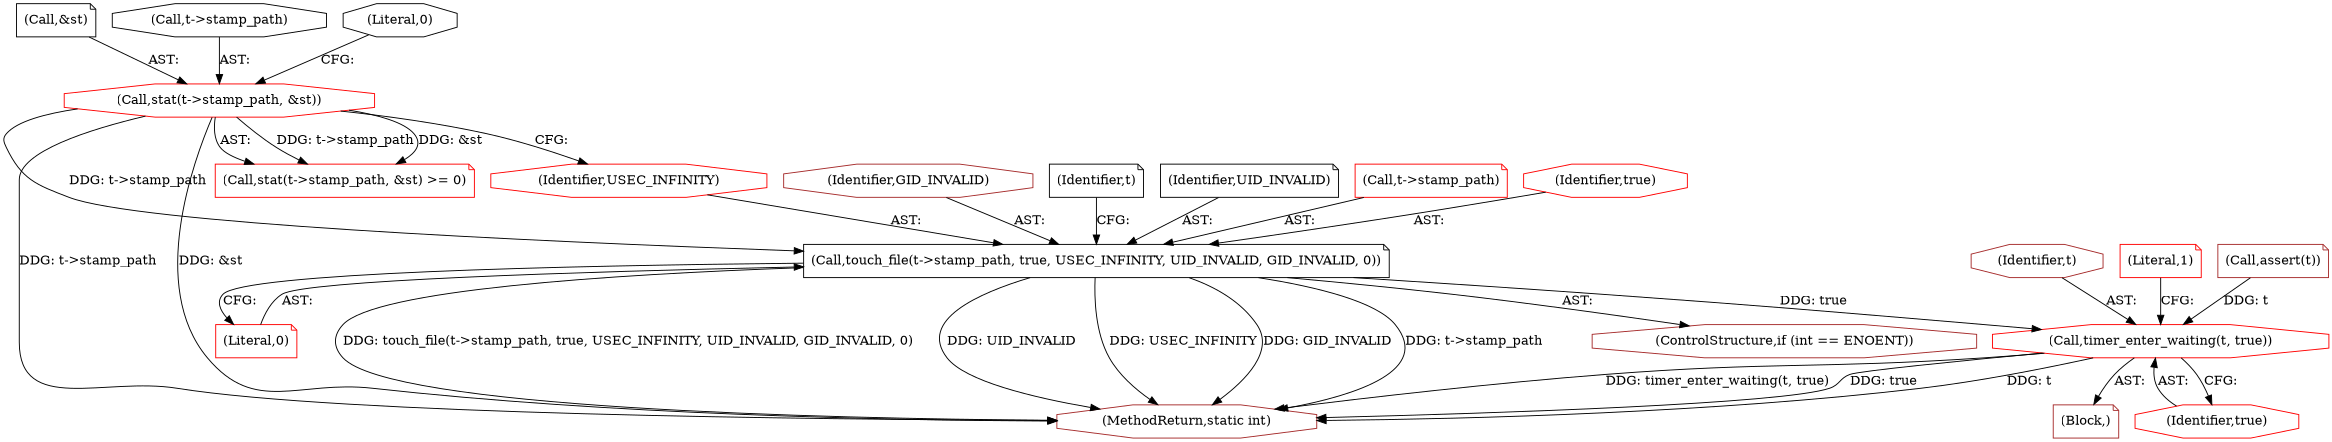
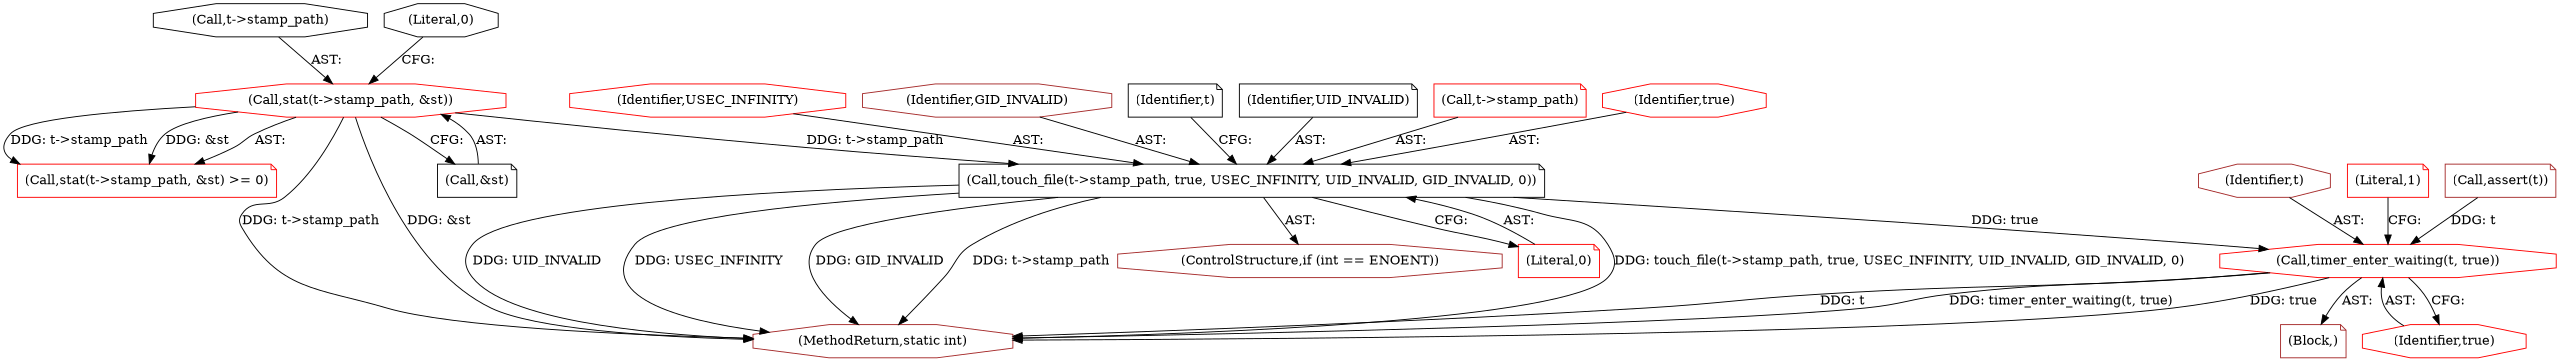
edge "(Call,stat(t->stamp_path, &st))" -> "(Identifier,USEC_INFINITY)": now "(Call,stat(t->stamp_path, &st))" -> "(Call,&st)"
